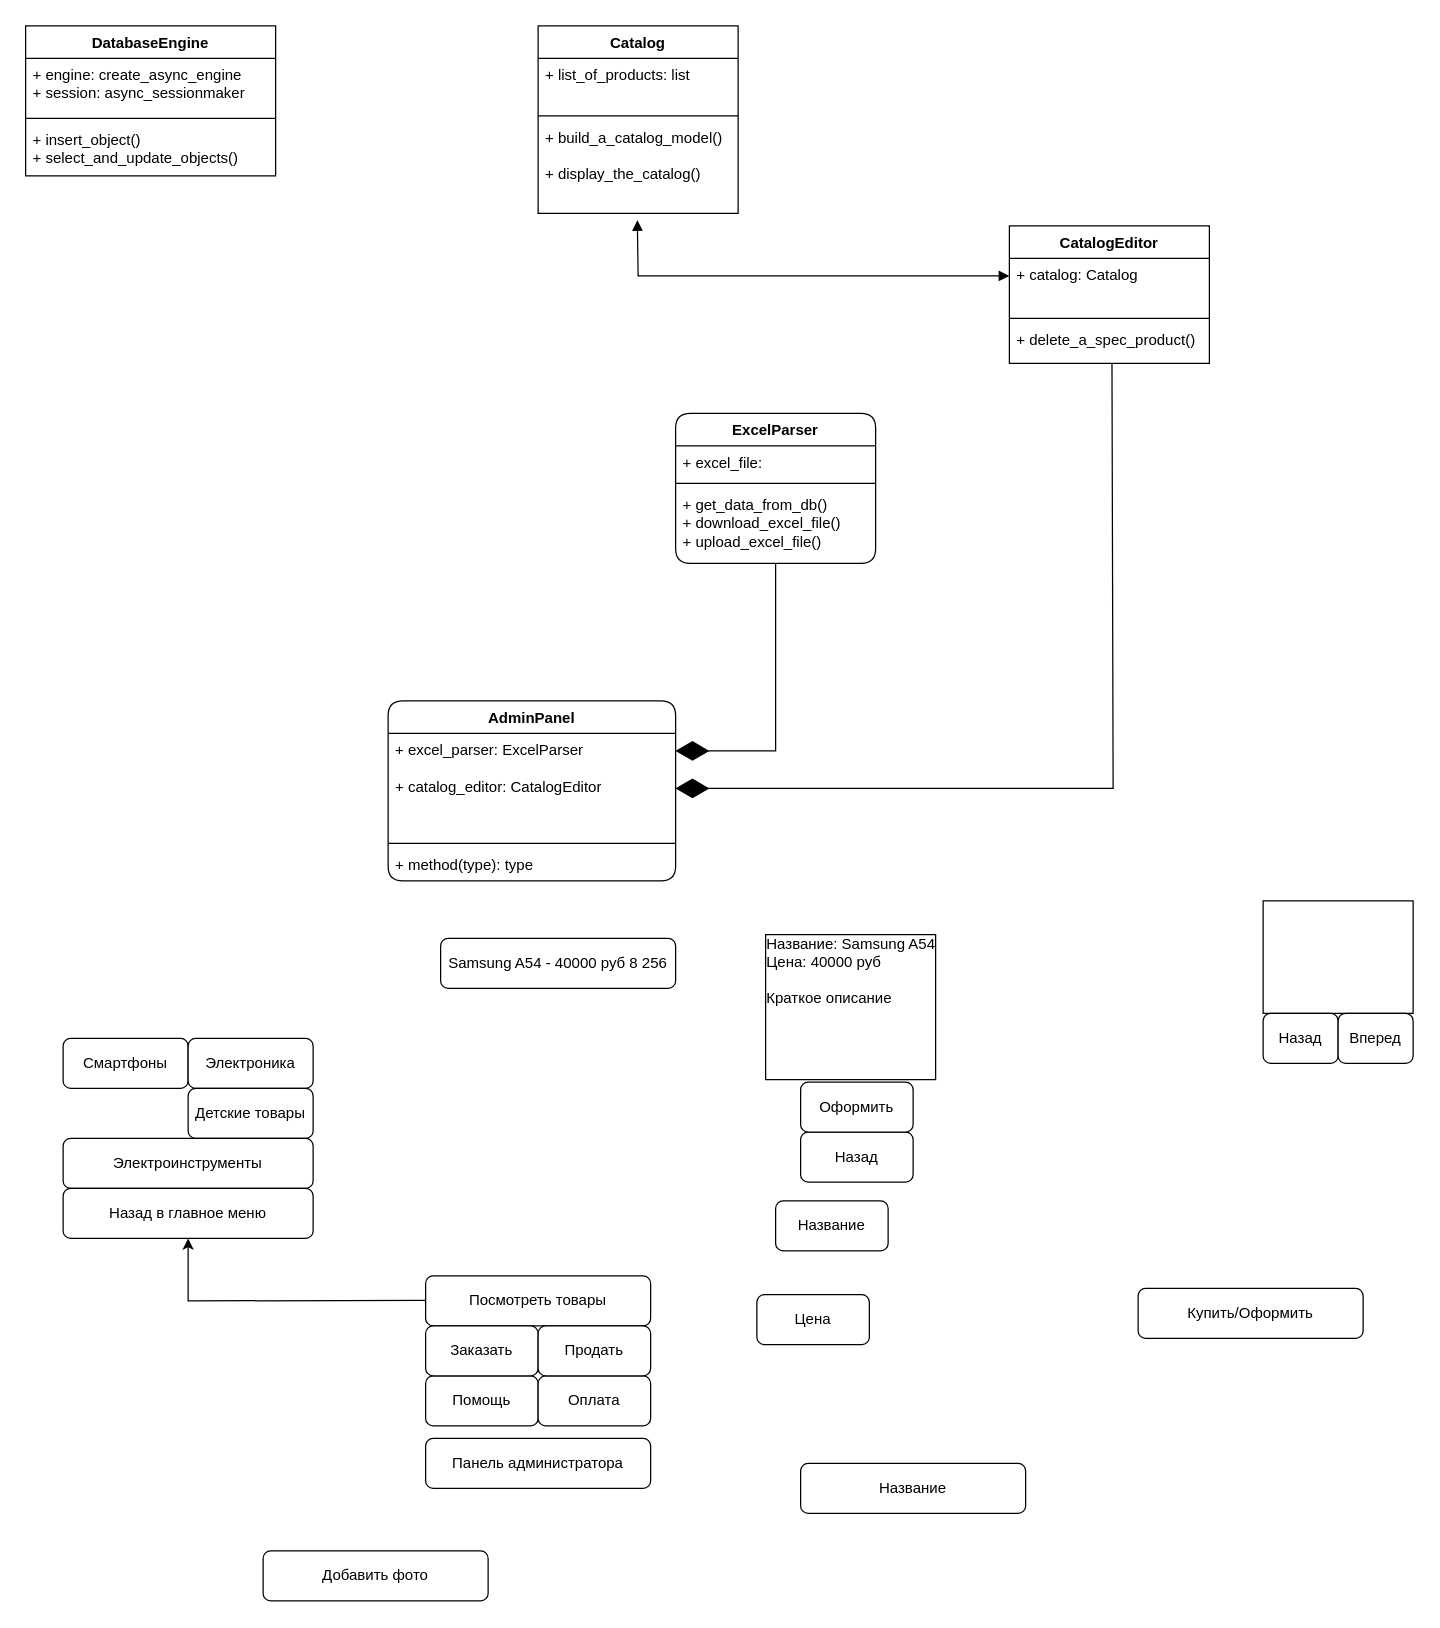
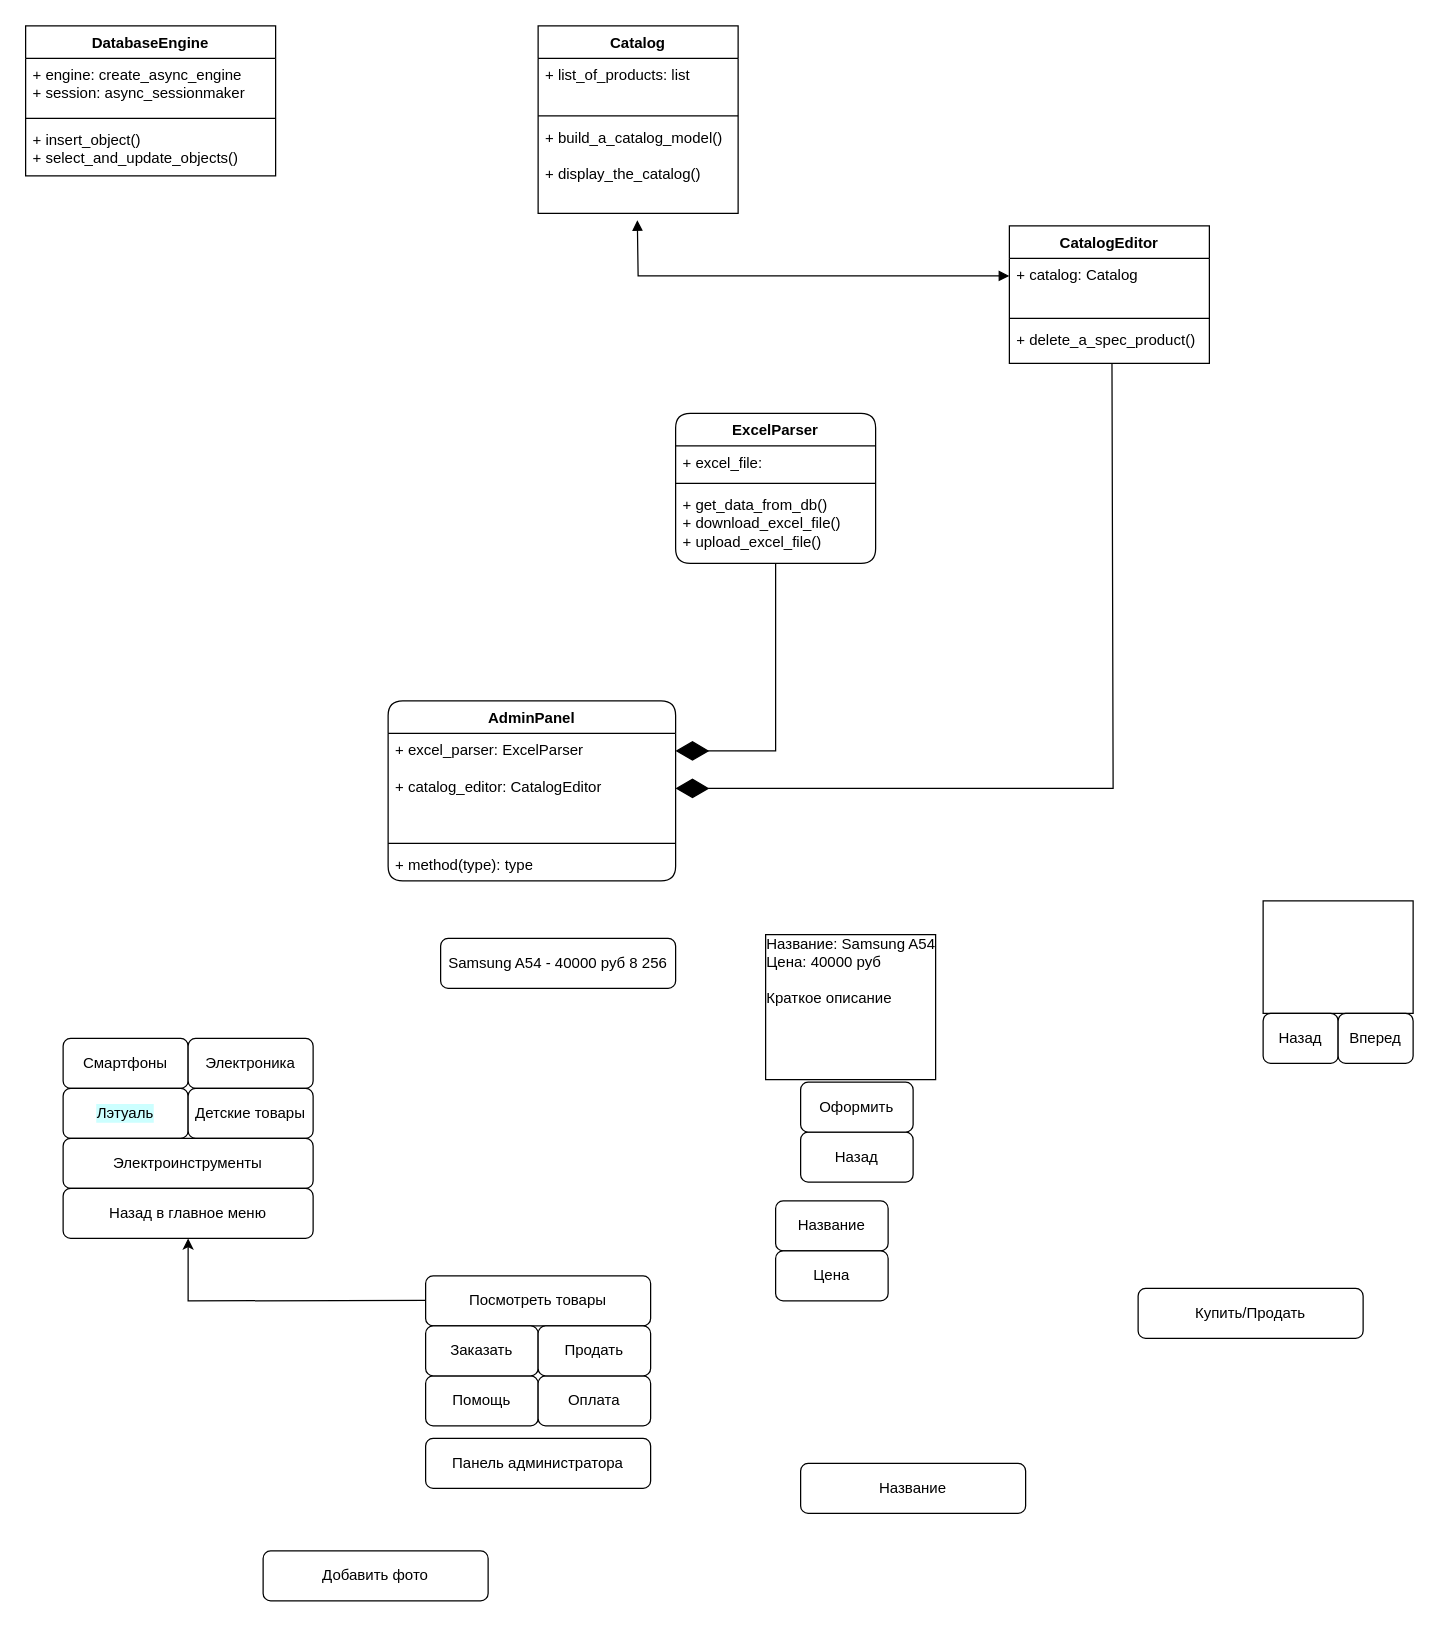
node "Лэтуаль": added
node "Купить/Оформить": label "Купить/Оформить" -> "Купить/Продать"
node "Цена": moved (813, 1319) -> (832, 1276)
